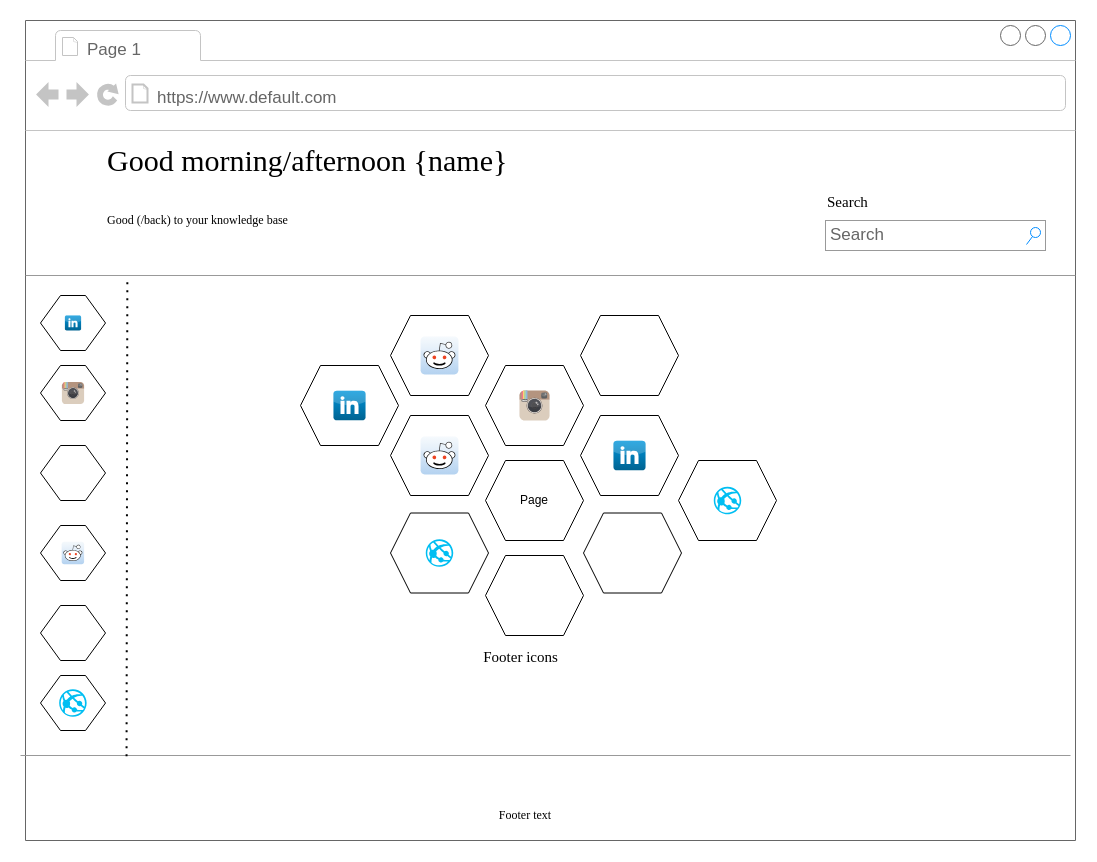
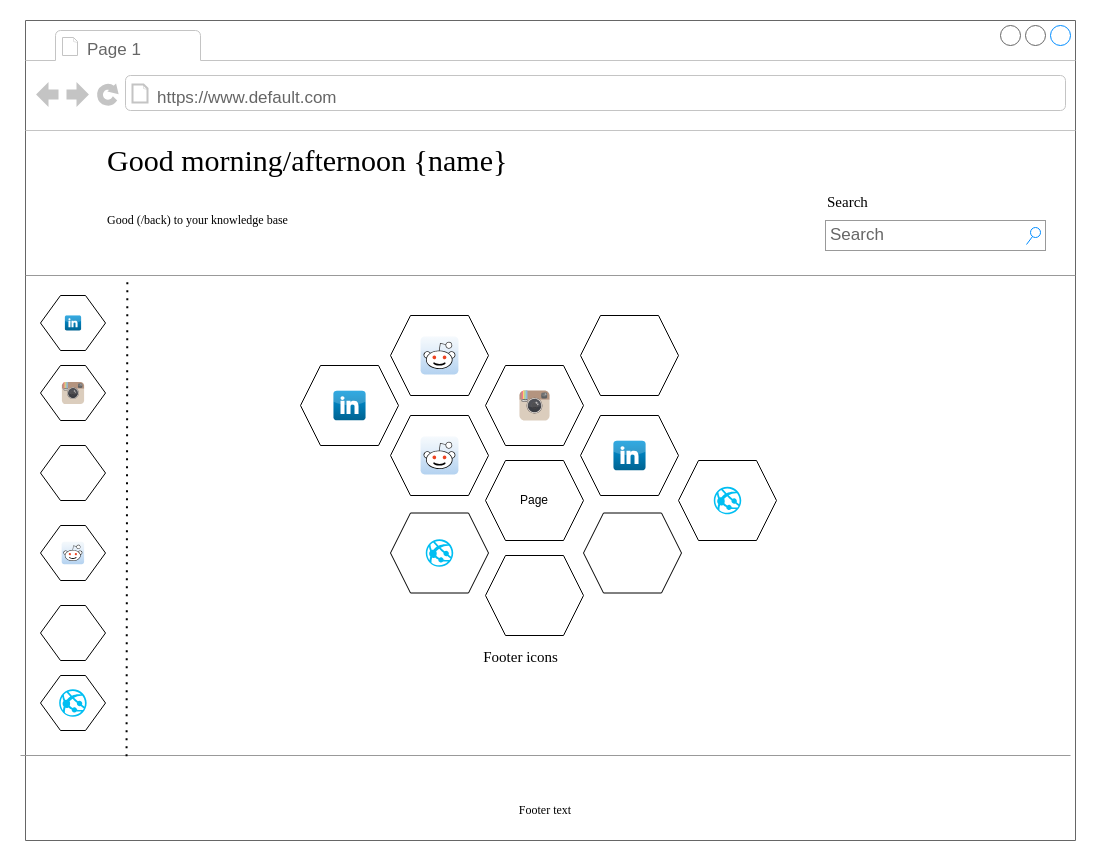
node "Footer text": moved (526, 821) -> (546, 816)
